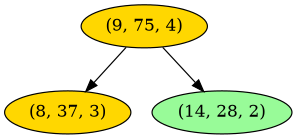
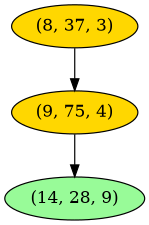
edge "(9, 75, 4)" -> "(8, 37, 3)": reversed
node "(14, 28, 2)": label "(14, 28, 2)" -> "(14, 28, 9)"
